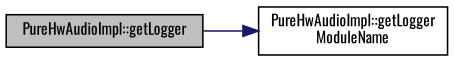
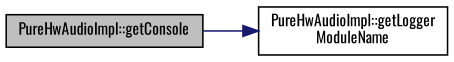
node "PureHwAudioImpl::getLogger": label "PureHwAudioImpl::getLogger" -> "PureHwAudioImpl::getConsole"
